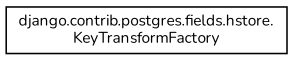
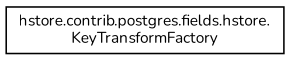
node "django.contrib.postgres.fields.hstore. KeyTransformFactory": label "django.contrib.postgres.fields.hstore. KeyTransformFactory" -> "hstore.contrib.postgres.fields.hstore. KeyTransformFactory"
